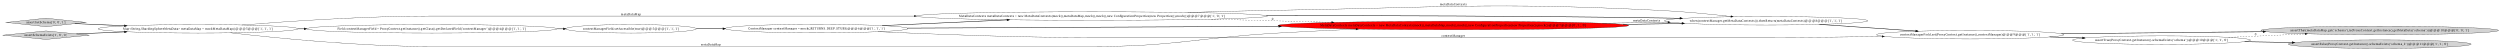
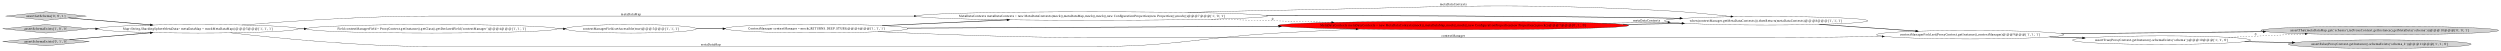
node "assertSchemaExists['0', '1', '0']": added
